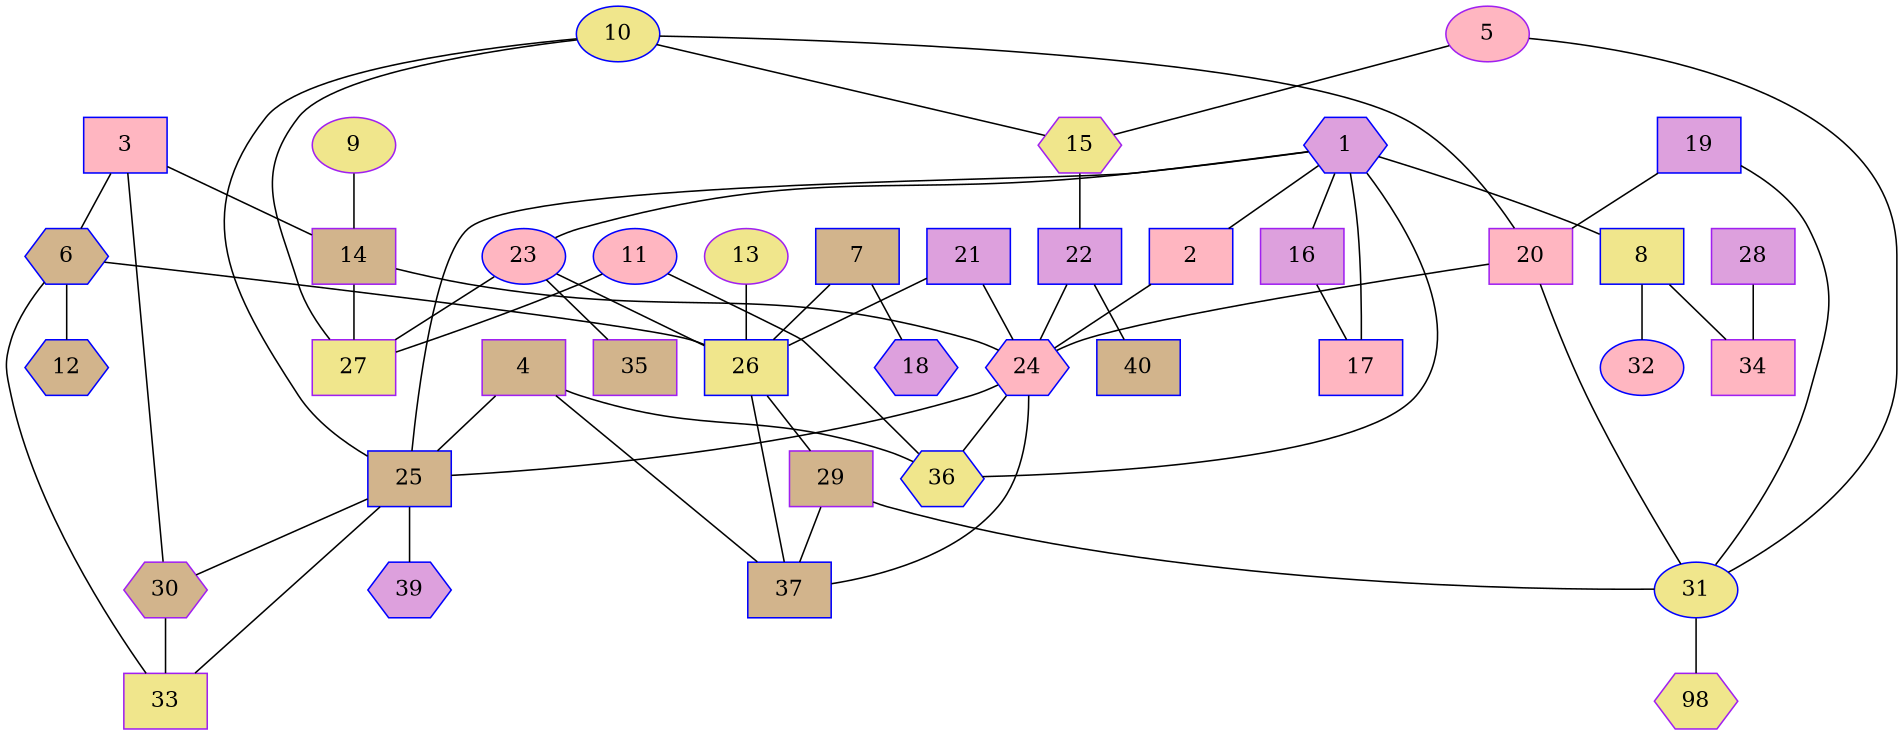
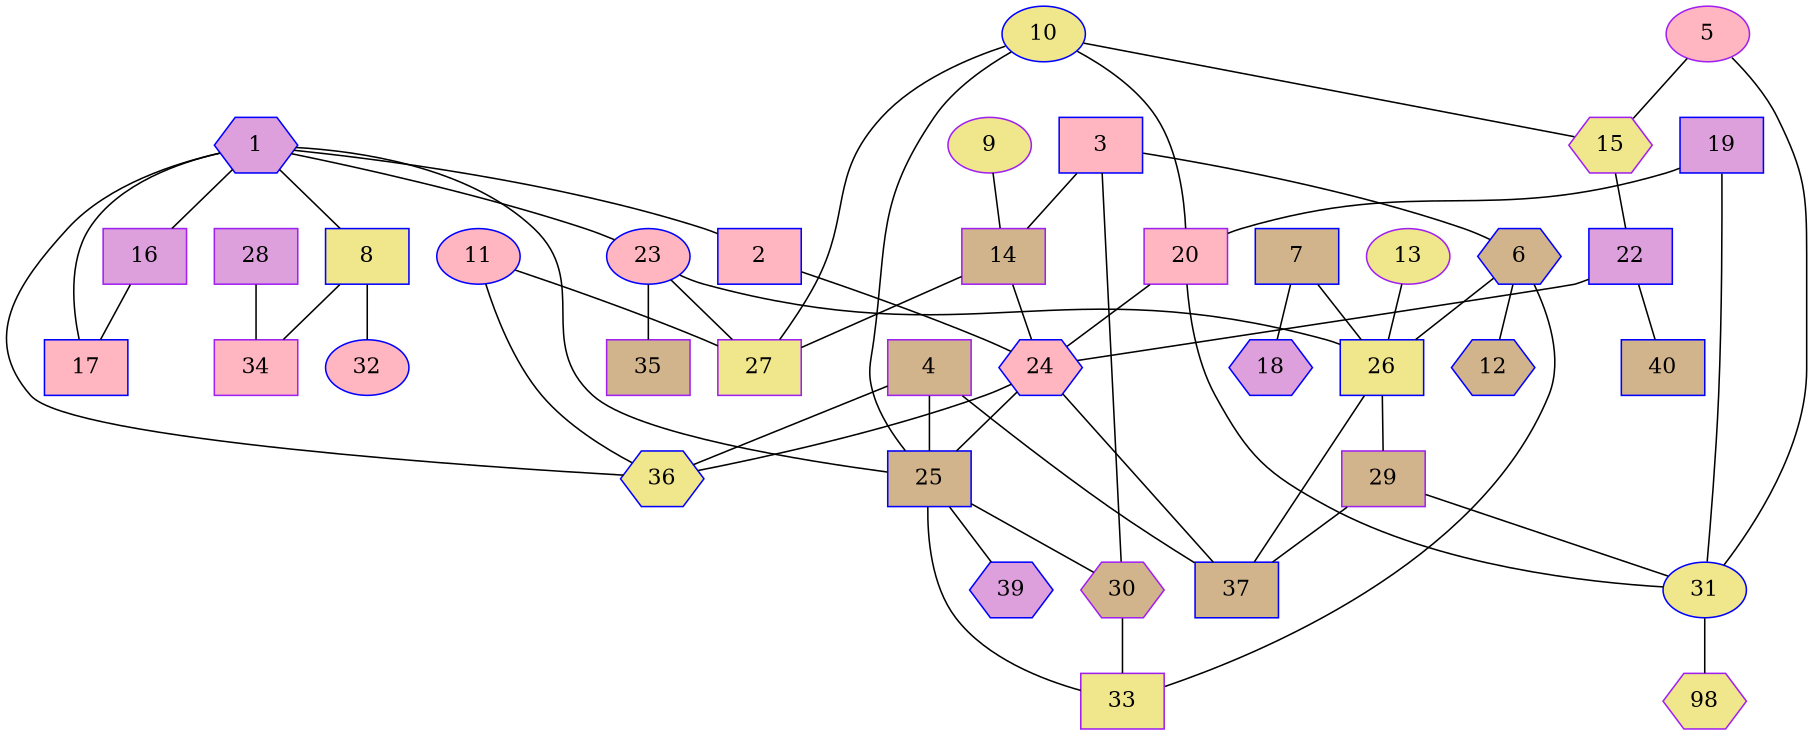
node "21": removed
